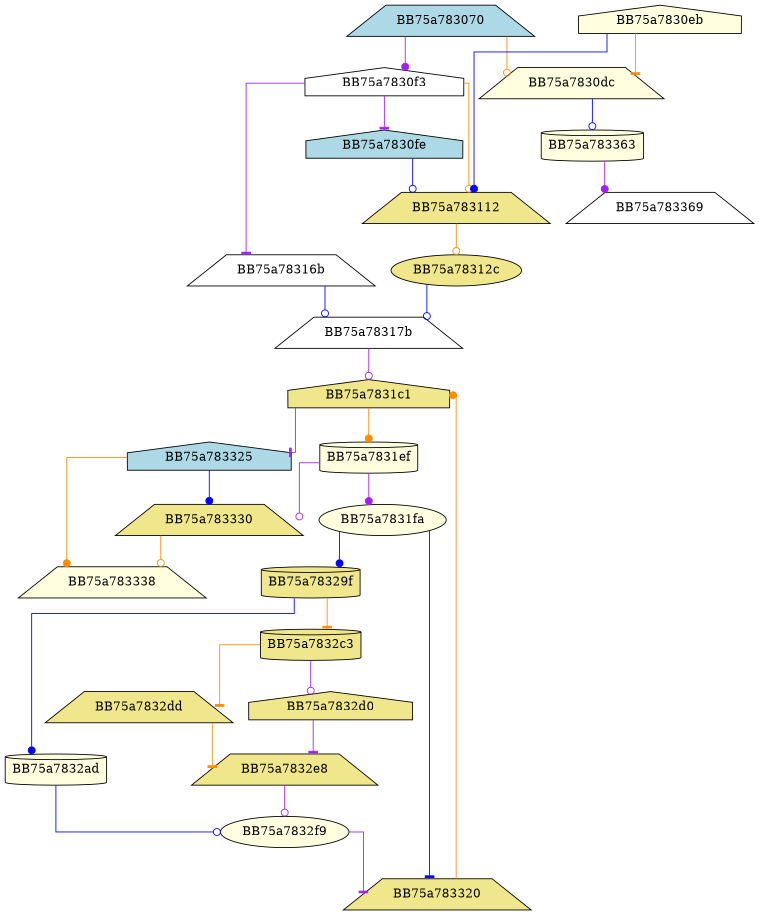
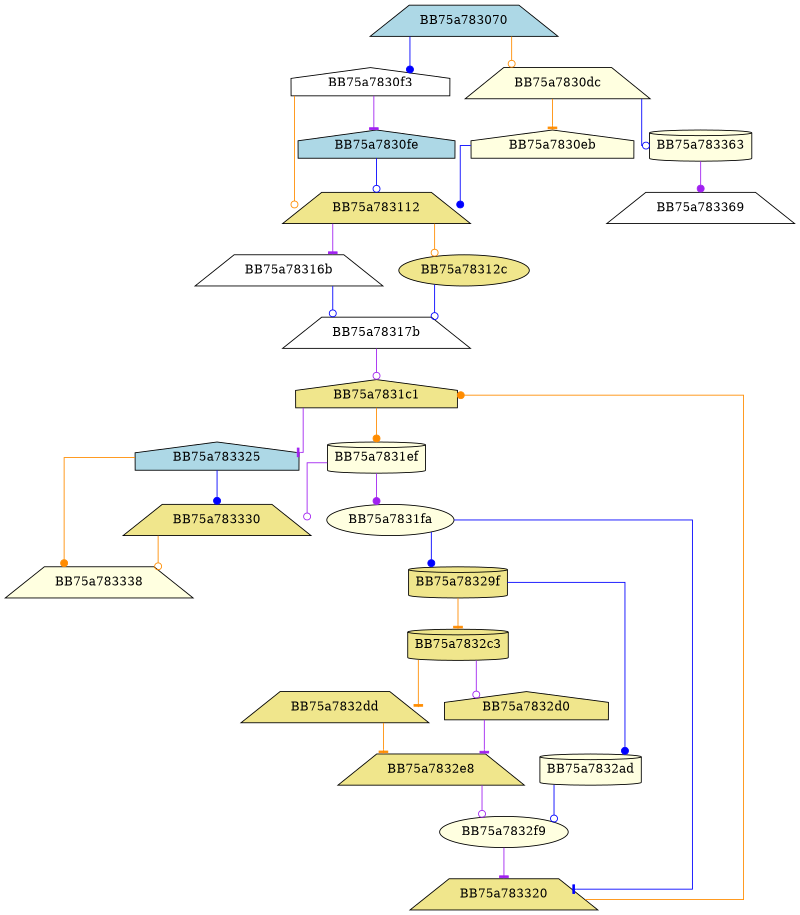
edge "BB75a783070" -> "BB75a7830f3": color purple -> blue
edge "BB75a7830eb" -> "BB75a7830dc": reversed
edge "BB75a7830f3" -> "BB75a78316b": now "BB75a783112" -> "BB75a78316b"
